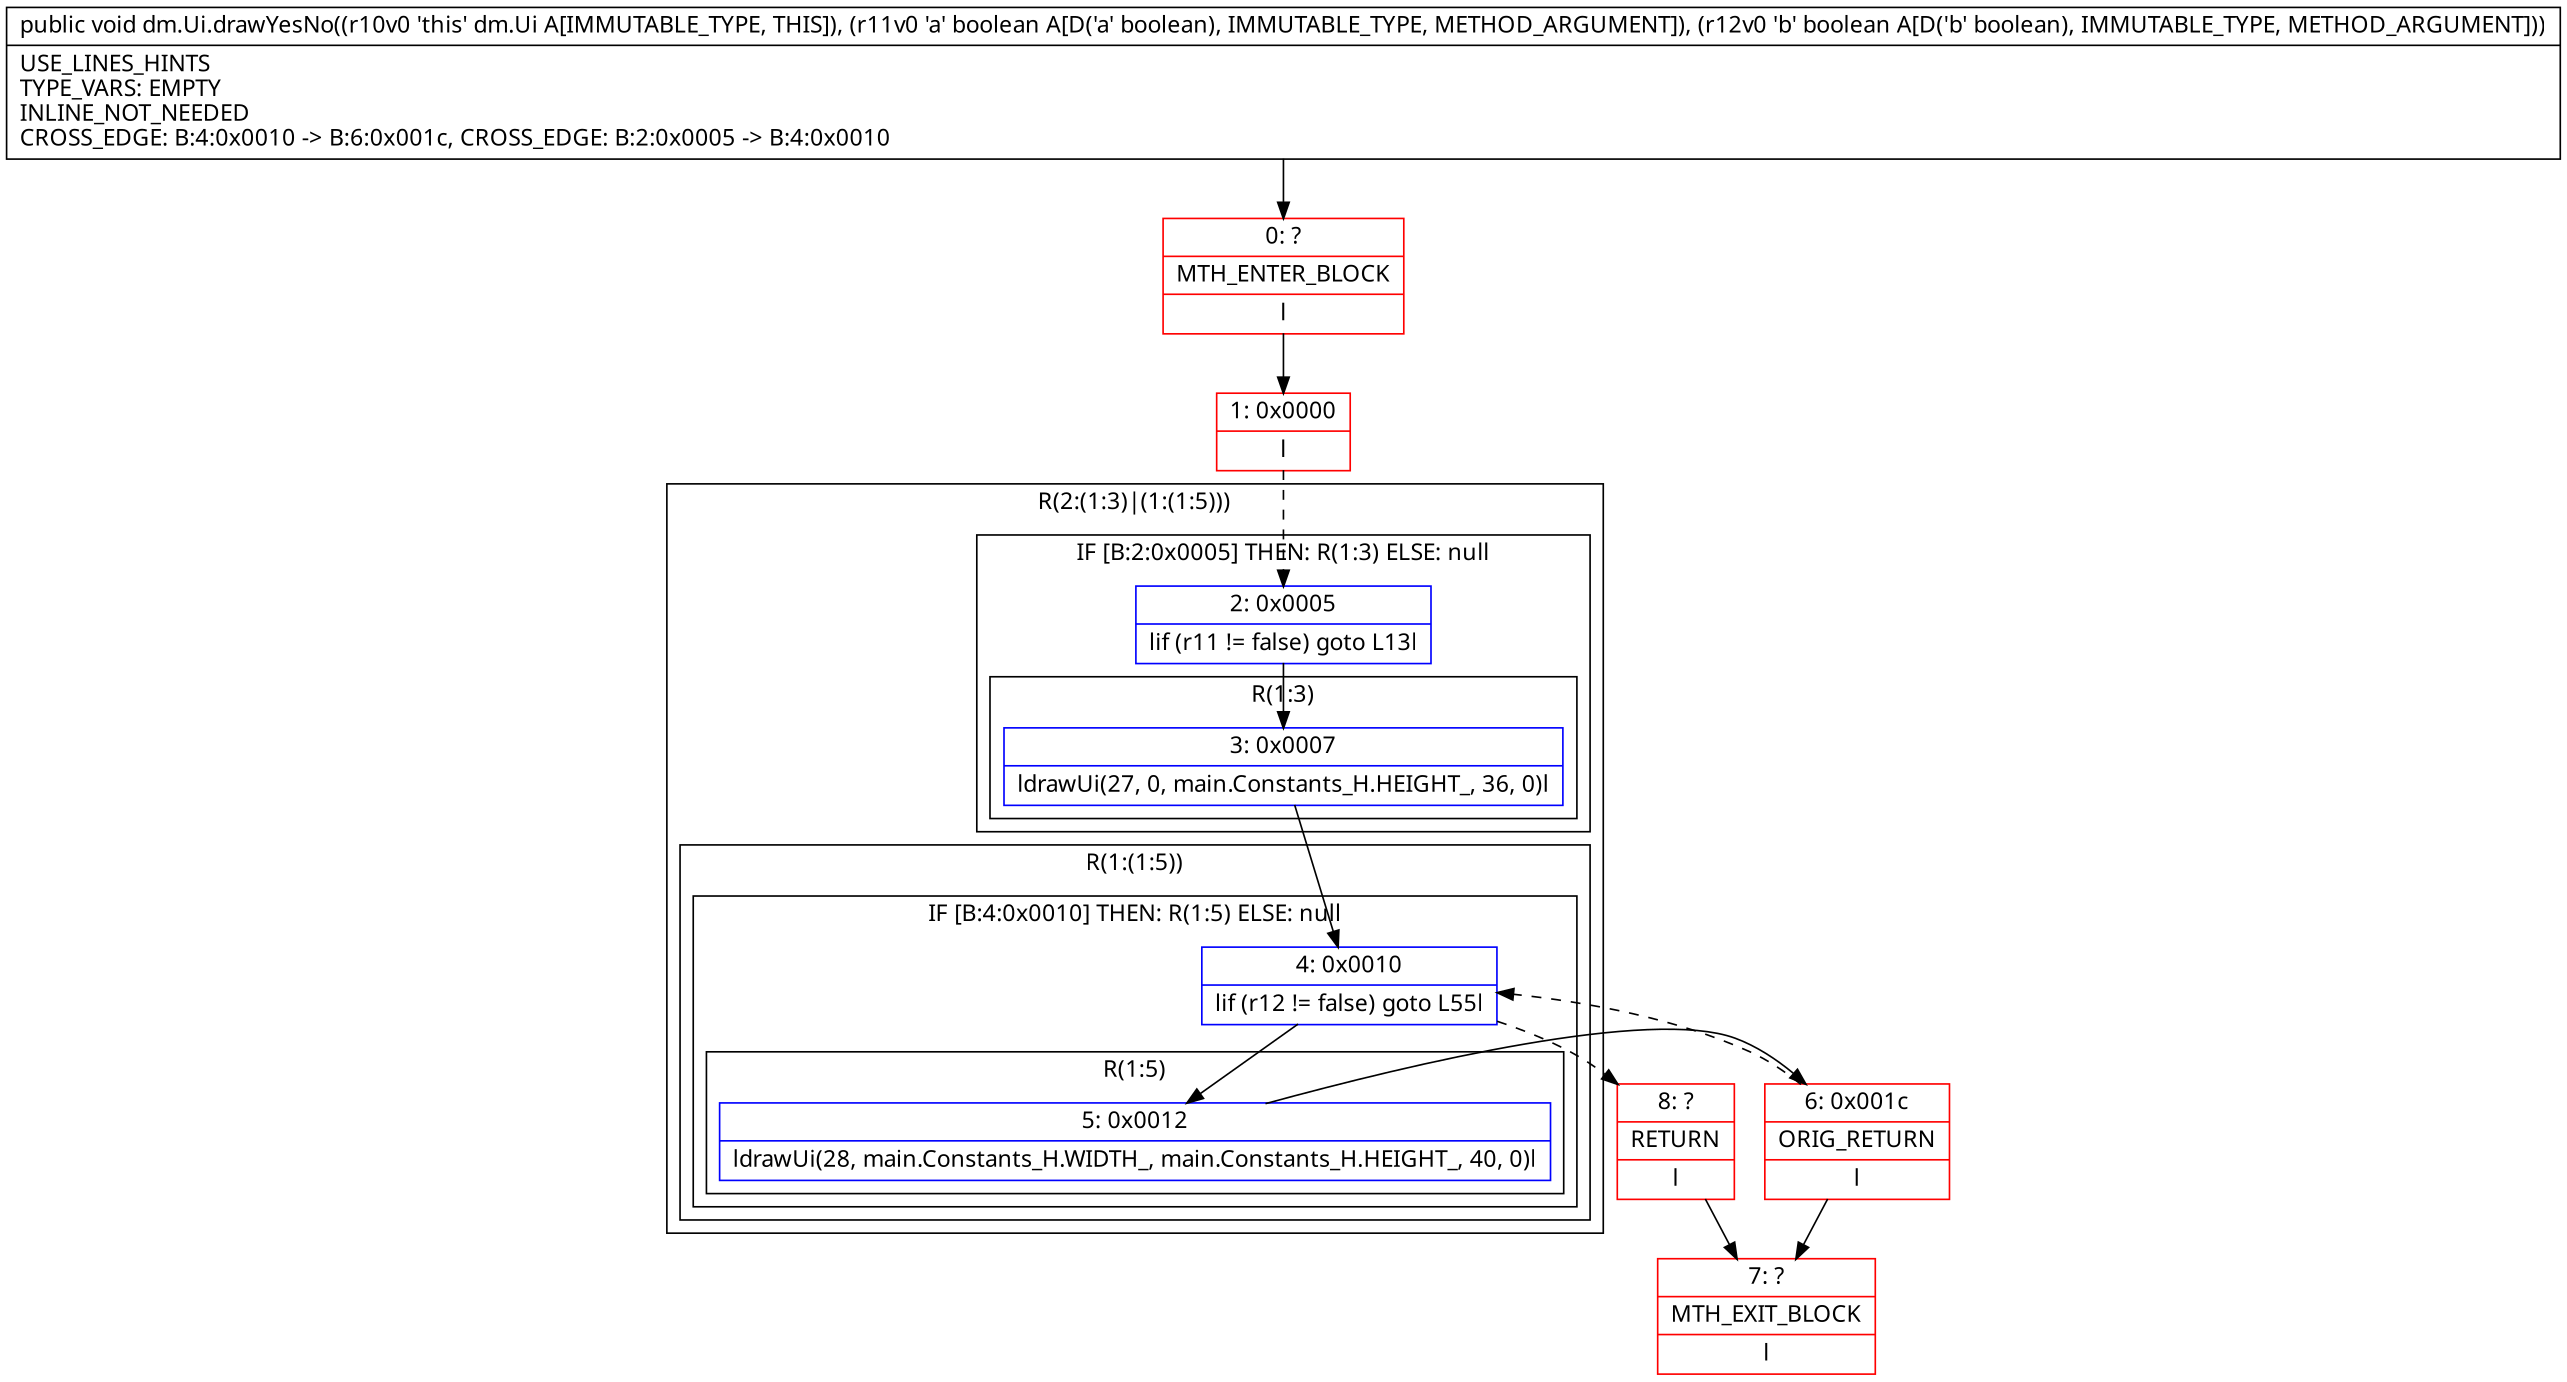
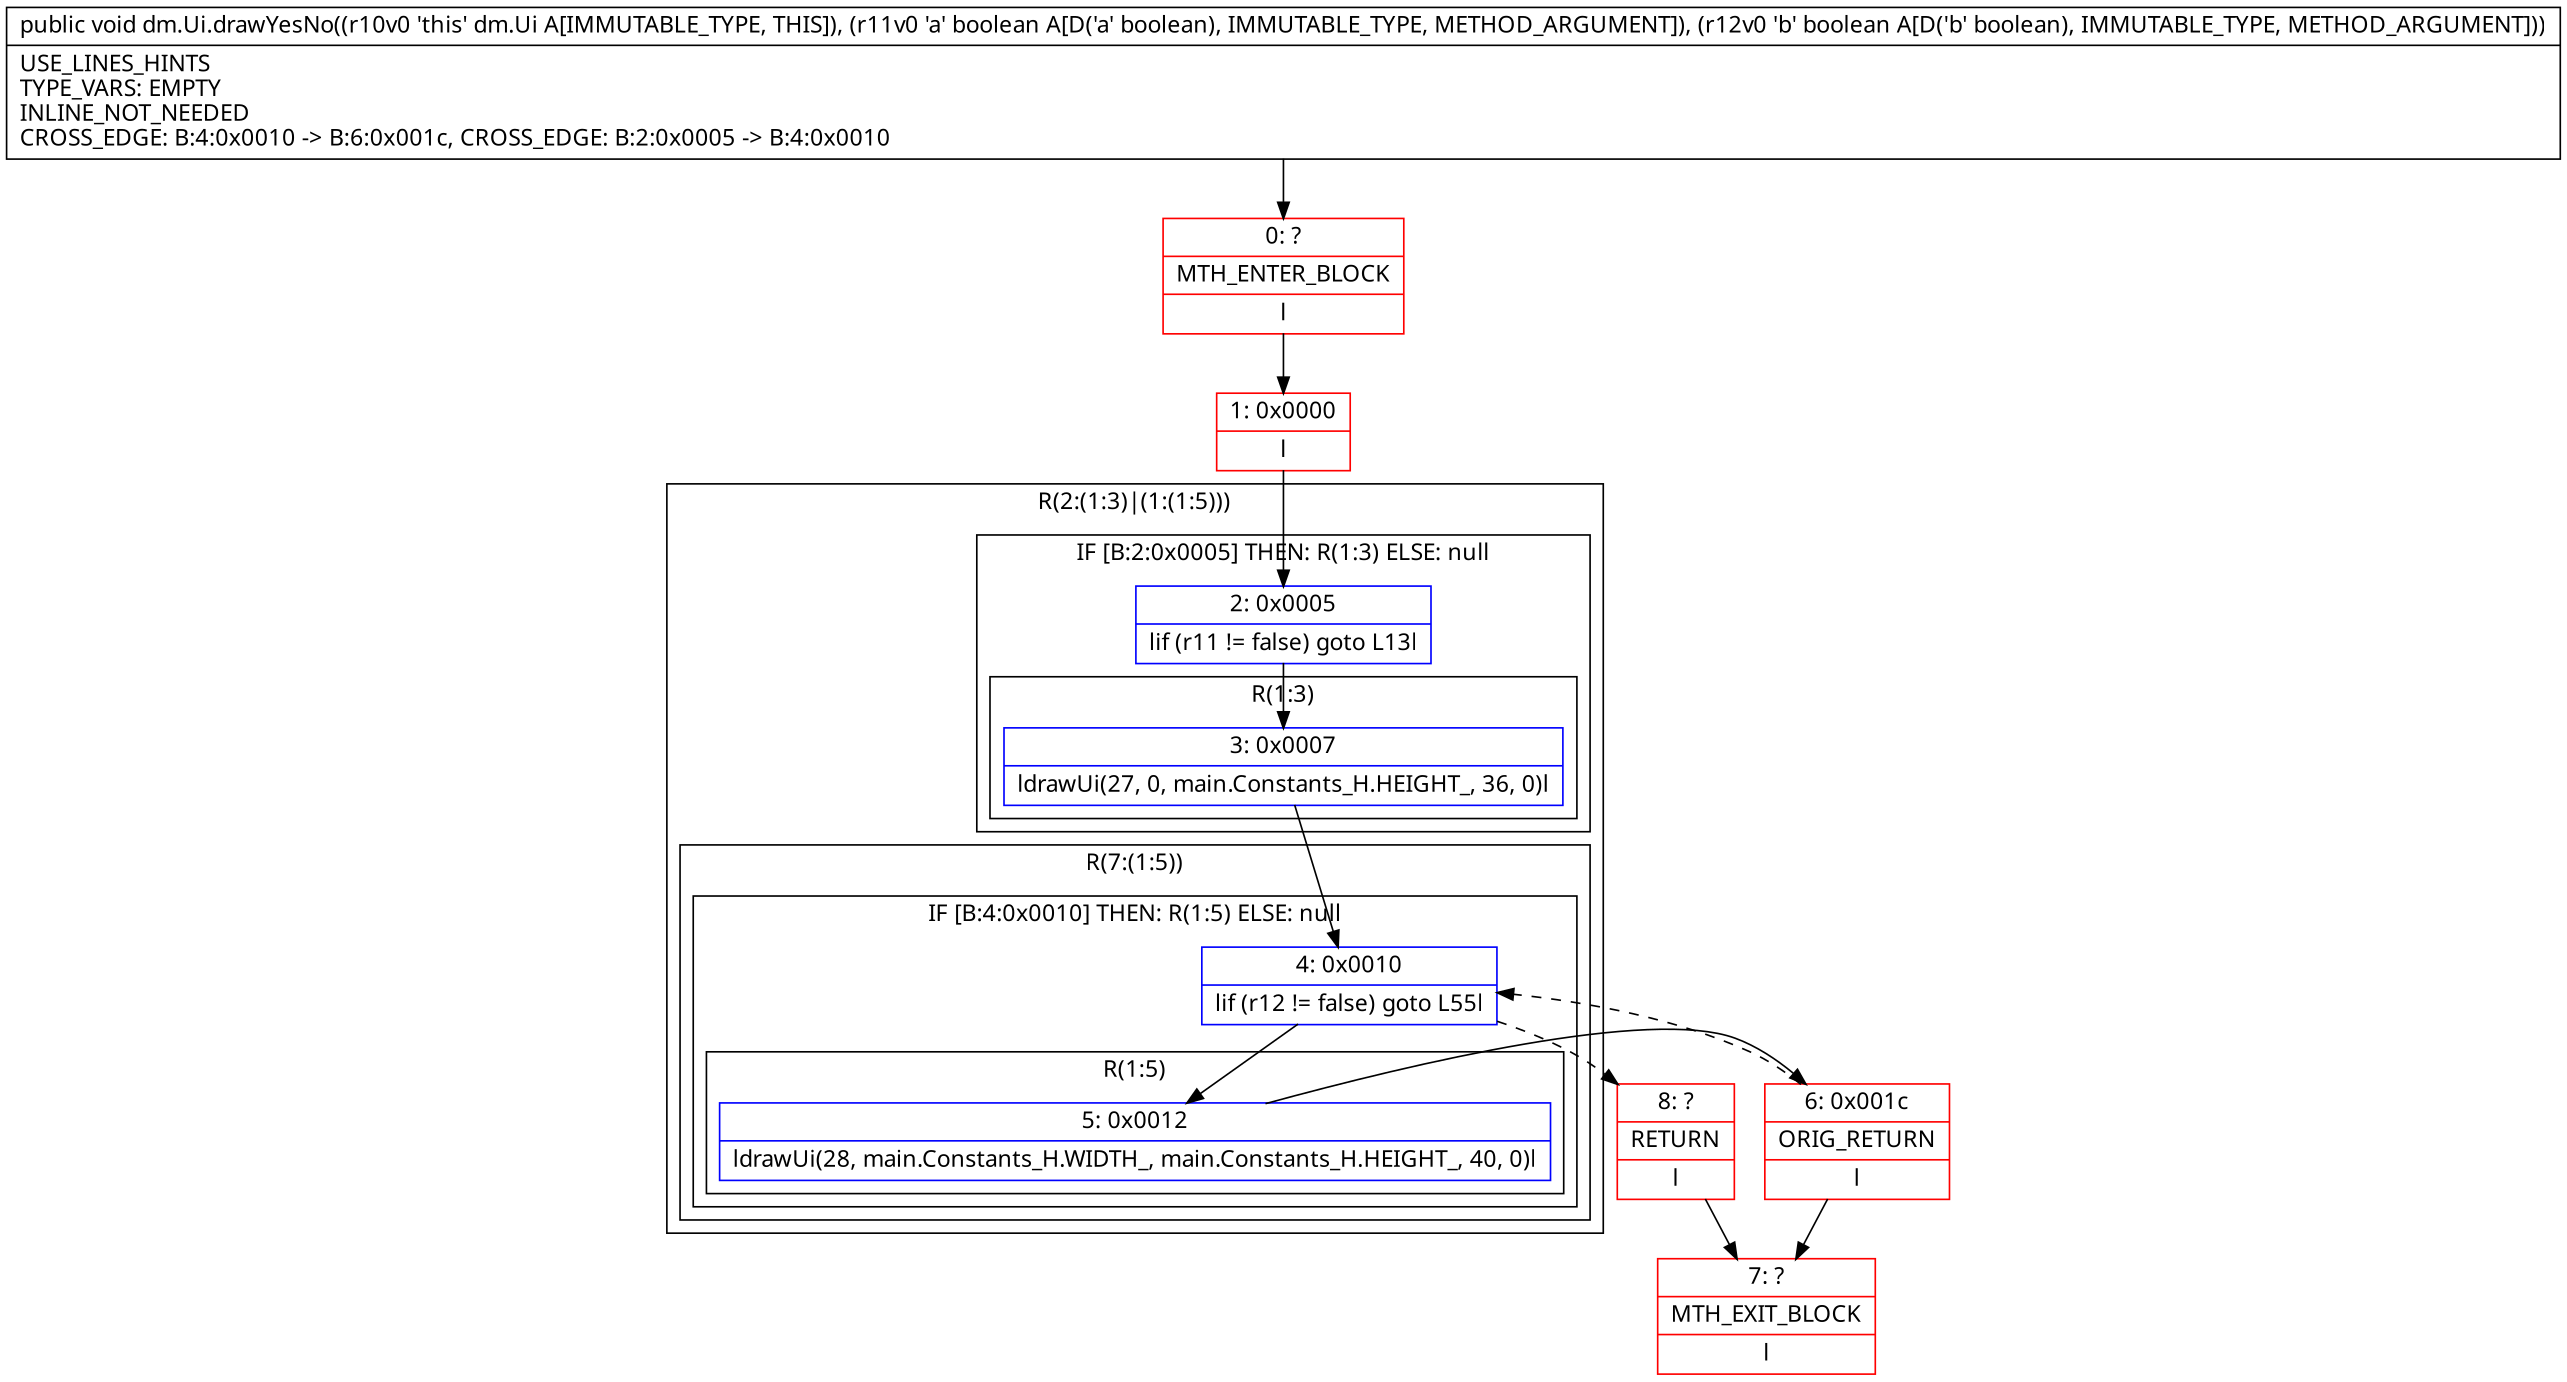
edge "1: 0x0000" -> "2: 0x0005": style dashed -> solid
cluster "R(1:(1:5))": label "R(1:(1:5))" -> "R(7:(1:5))"
